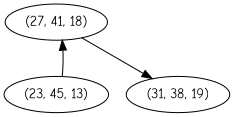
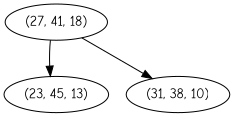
edge "(23, 45, 13)" -> "(27, 41, 18)": reversed
node "(31, 38, 19)": label "(31, 38, 19)" -> "(31, 38, 10)"
